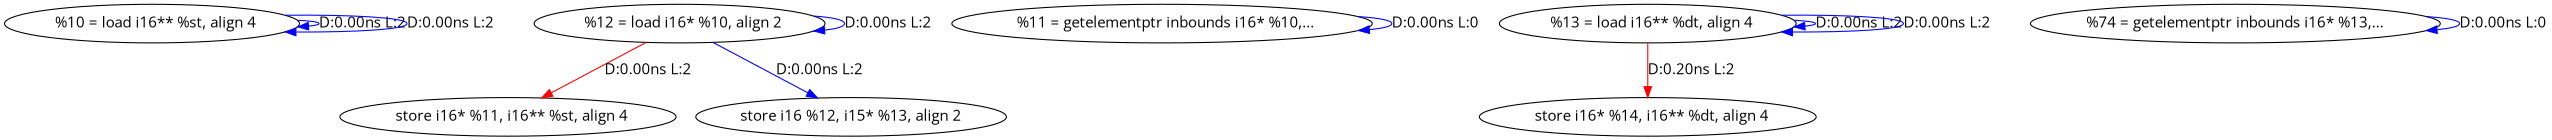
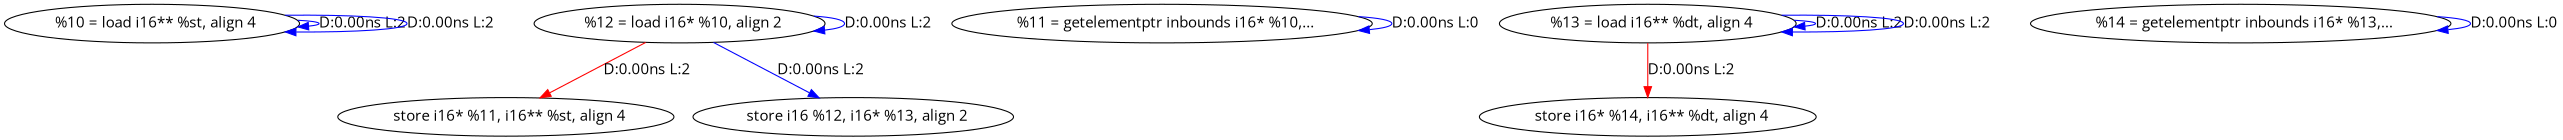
node "%74 = getelementptr inbounds i16* %13,...": label "%74 = getelementptr inbounds i16* %13,..." -> "%14 = getelementptr inbounds i16* %13,..."
edge "%13 = load i16** %dt, align 4" -> "store i16* %14, i16** %dt, align 4": label "D:0.20ns L:2" -> "D:0.00ns L:2"
node "store i16 %12, i15* %13, align 2": label "store i16 %12, i15* %13, align 2" -> "store i16 %12, i16* %13, align 2"
